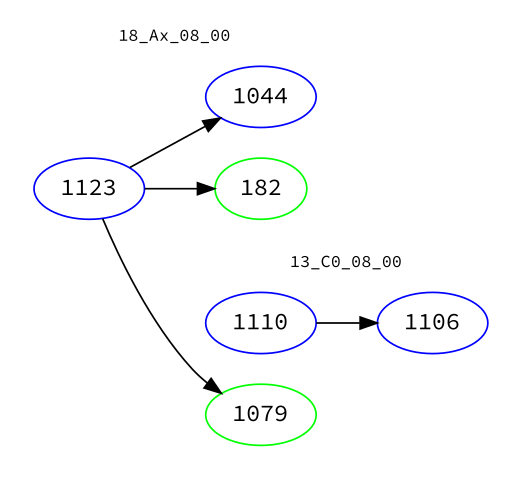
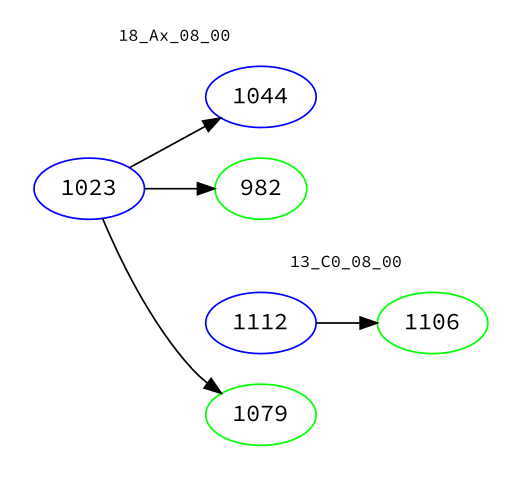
node "1123": label "1123" -> "1023"
node "182": label "182" -> "982"
node "1110": label "1110" -> "1112"
node "1106": color blue -> green
